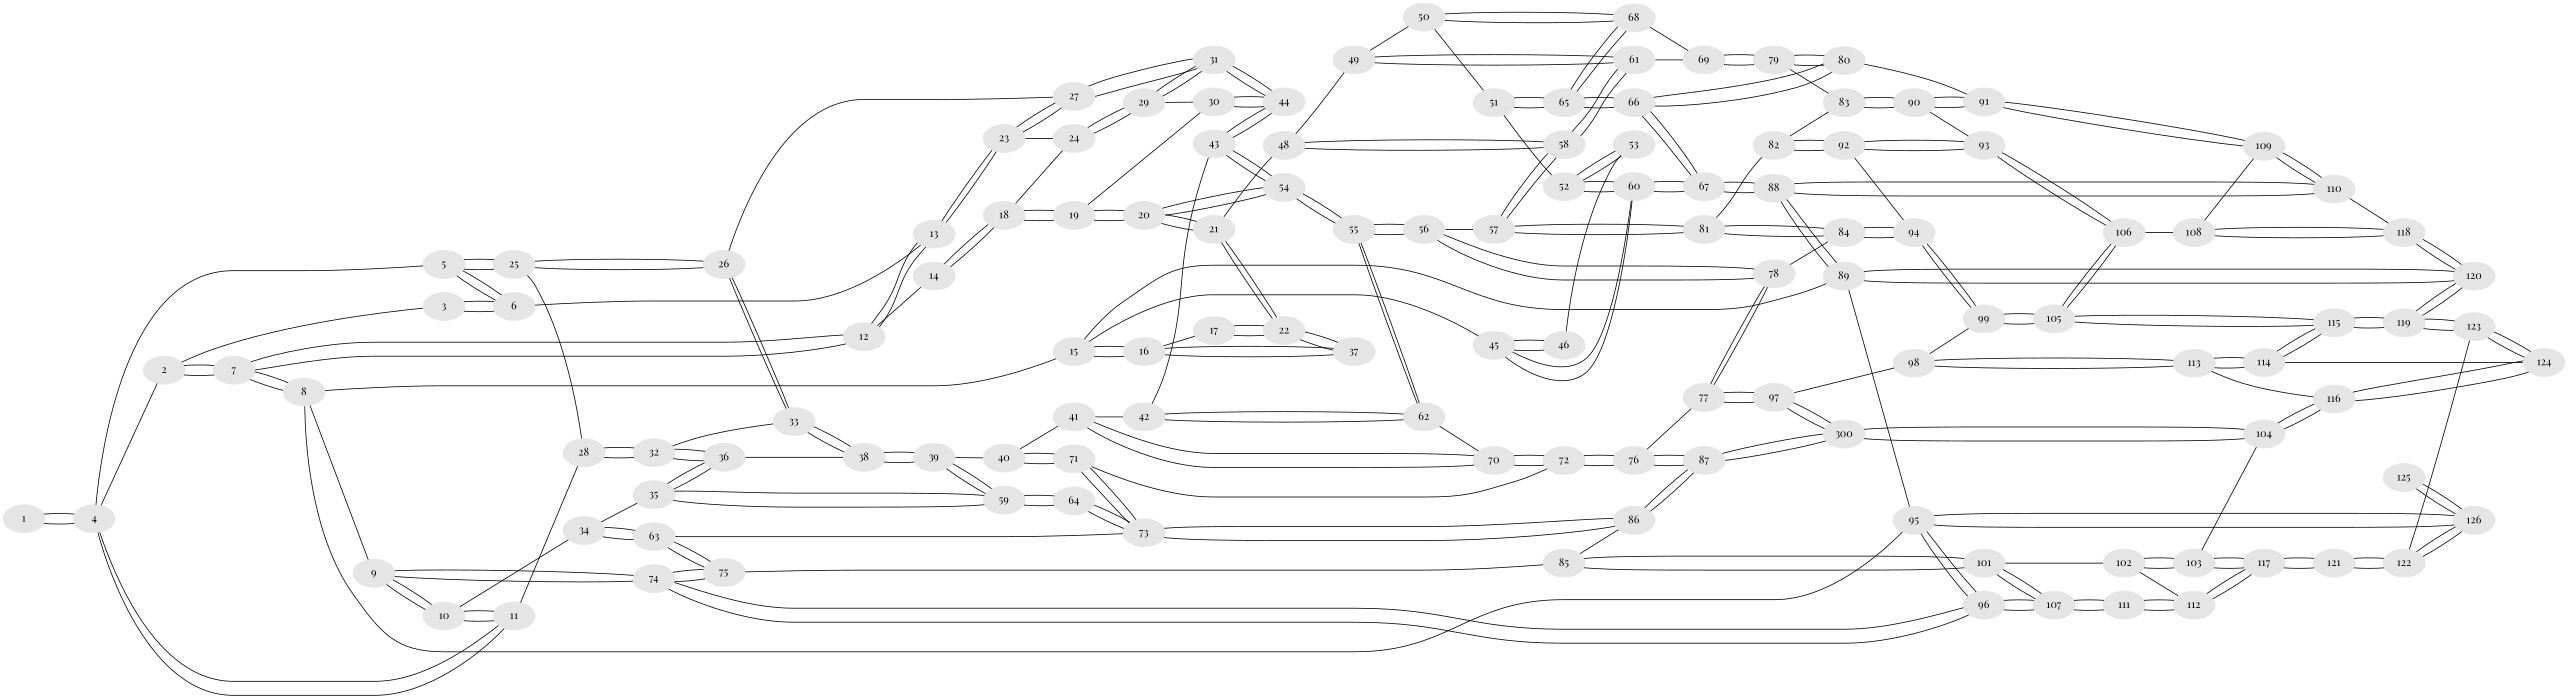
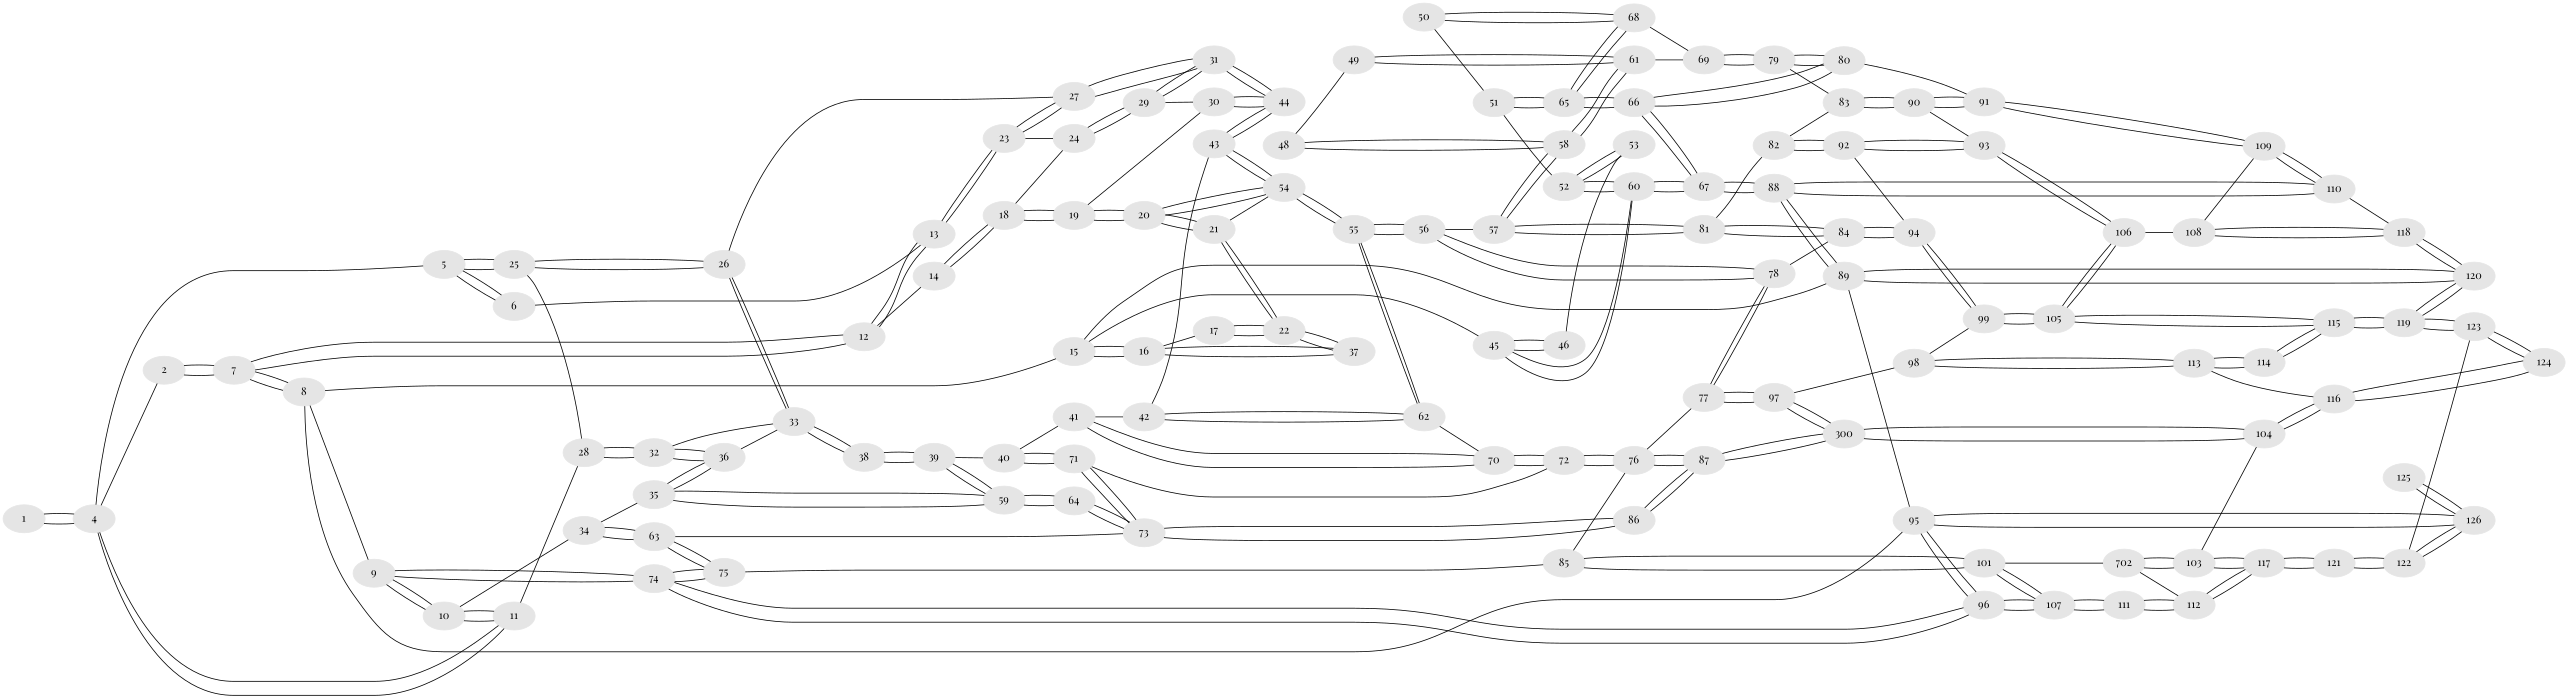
edge "50" -- "49": removed
edge "48" -- "21": now "54" -- "21"
node "3": removed
edge "114" -- "124": removed
edge "36" -- "38": now "36" -- "33"
edge "86" -- "85": now "76" -- "85"
node "102": label "102" -> "702"
